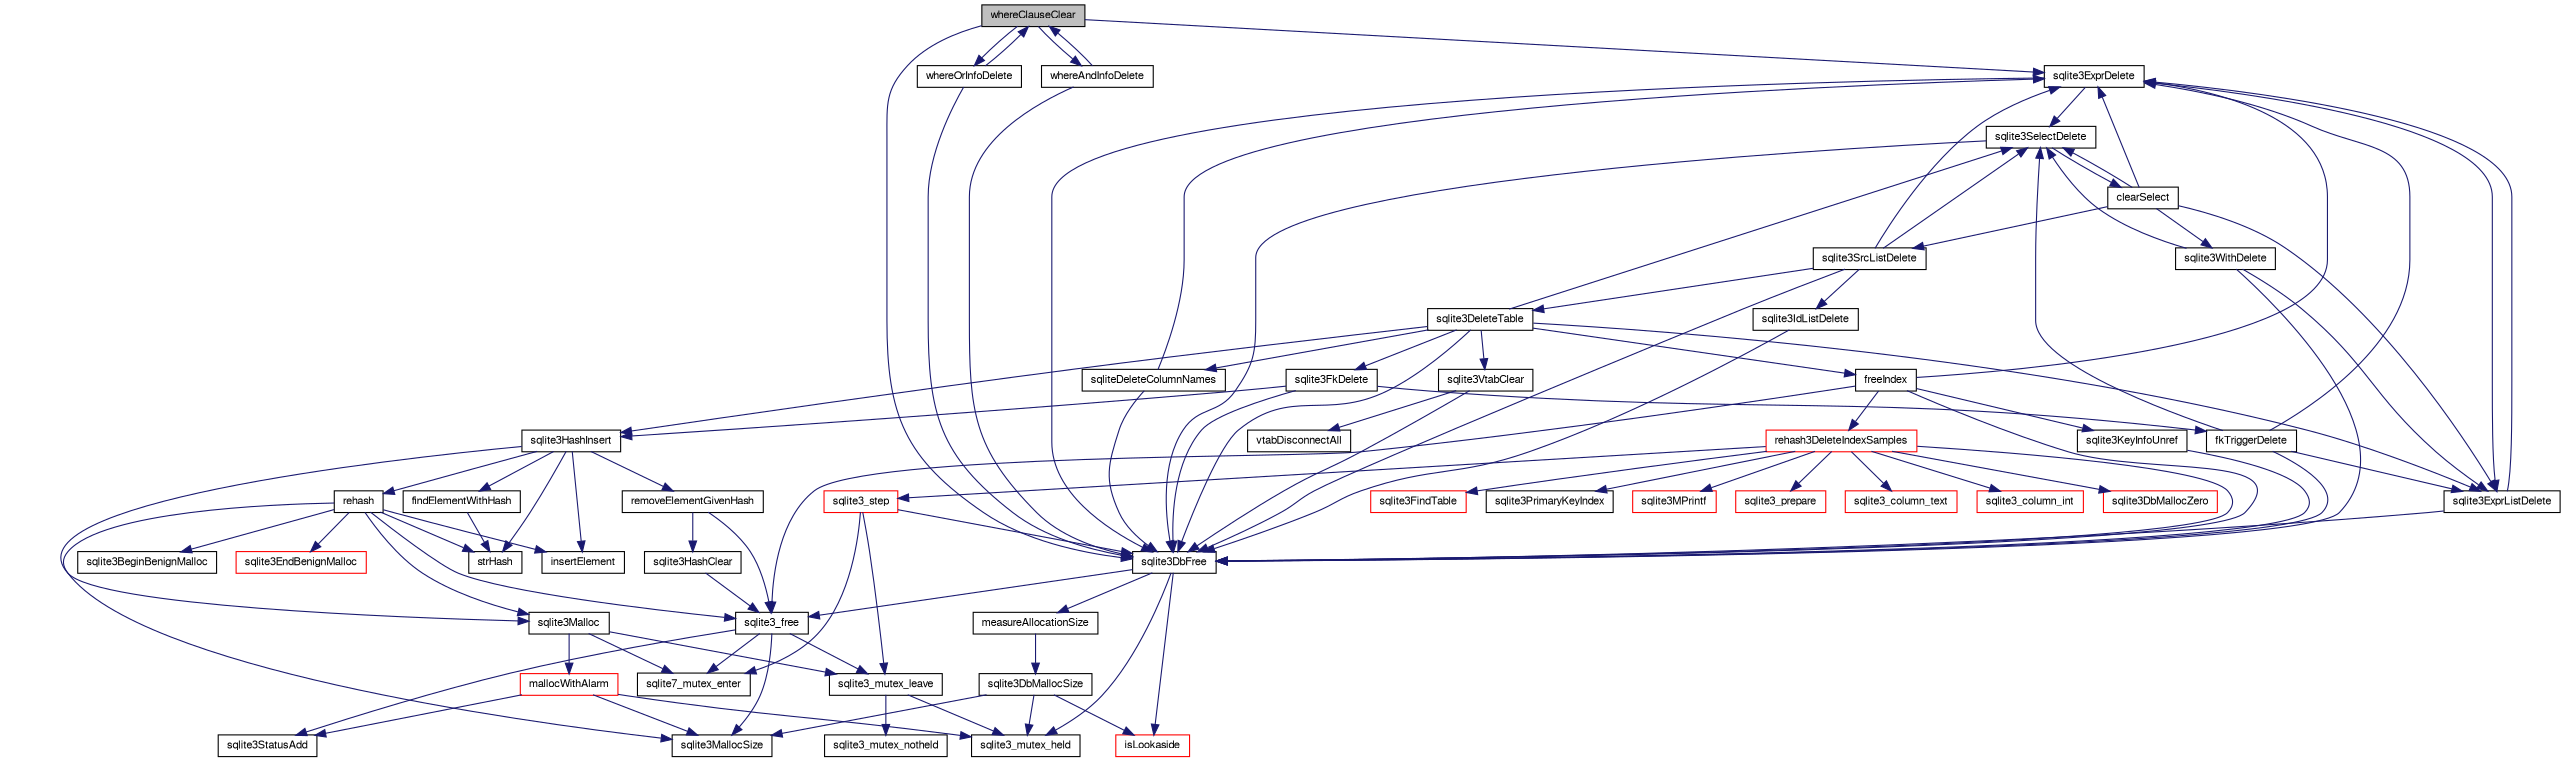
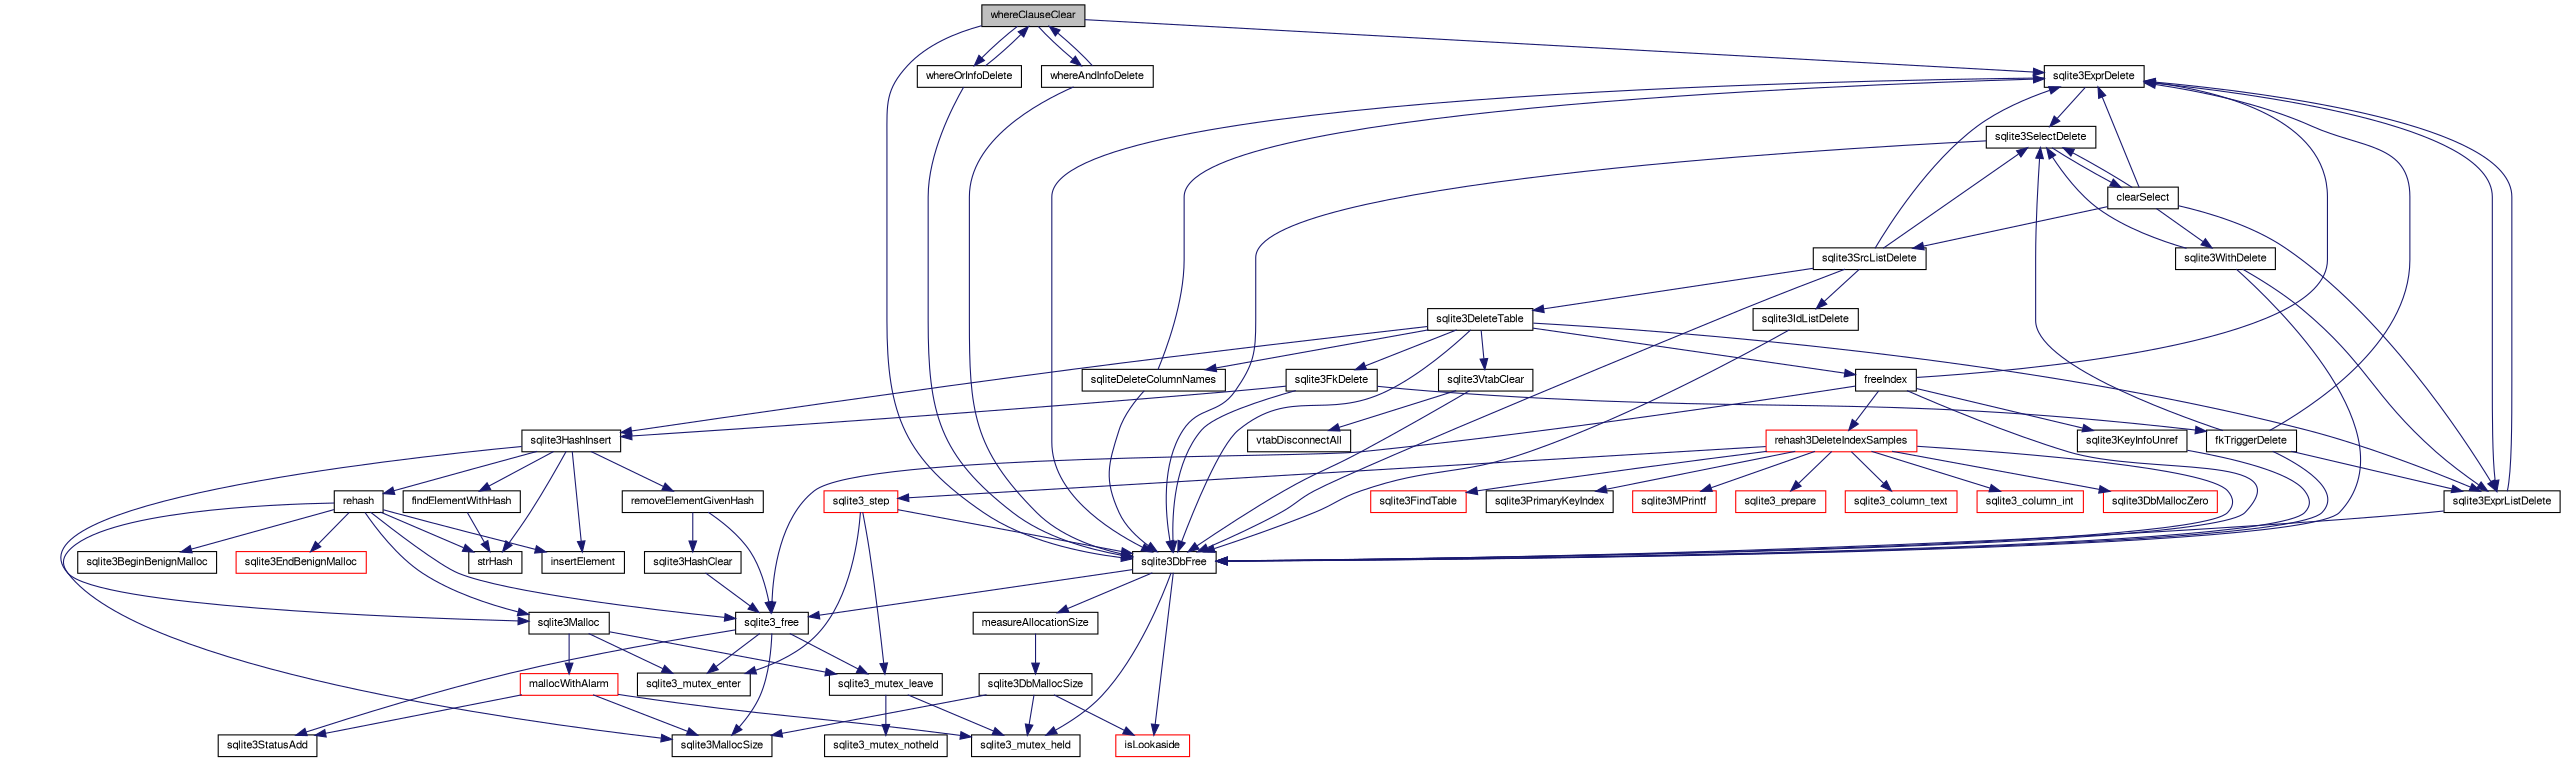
edge "sqlite3DeleteTable" -> "sqlite3SelectDelete": removed
node "sqlite7_mutex_enter": label "sqlite7_mutex_enter" -> "sqlite3_mutex_enter"
